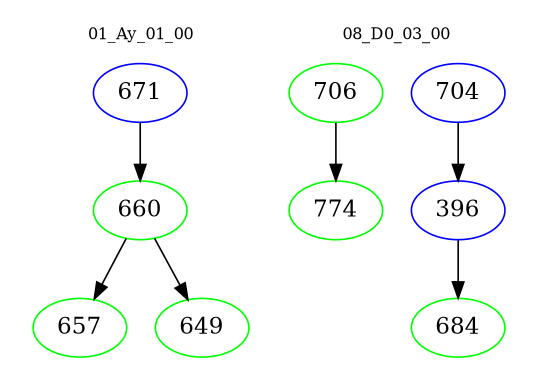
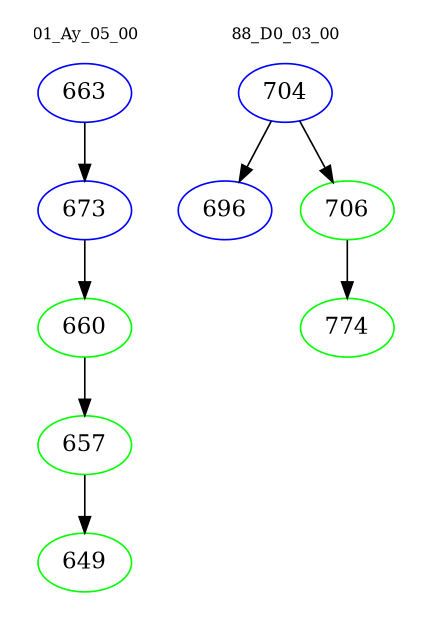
cluster "01_Ay_01_00": label "01_Ay_01_00" -> "01_Ay_05_00"
cluster "08_D0_03_00": label "08_D0_03_00" -> "88_D0_03_00"
node "663": added
node "671": label "671" -> "673"
edge "704" -> "706": added
node "396": label "396" -> "696"
edge "660" -> "649": now "657" -> "649"
node "684": removed
